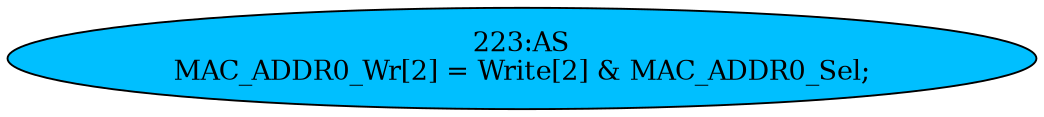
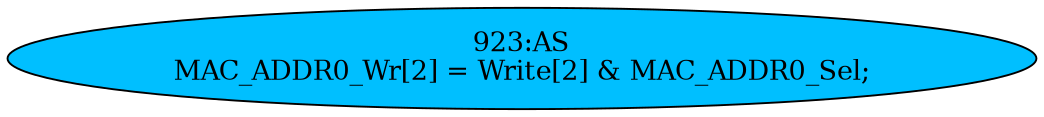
node "223:AS MAC_ADDR0_Wr[2] = Write[2] & MAC_ADDR0_Sel;": label "223:AS MAC_ADDR0_Wr[2] = Write[2] & MAC_ADDR0_Sel;" -> "923:AS MAC_ADDR0_Wr[2] = Write[2] & MAC_ADDR0_Sel;"
